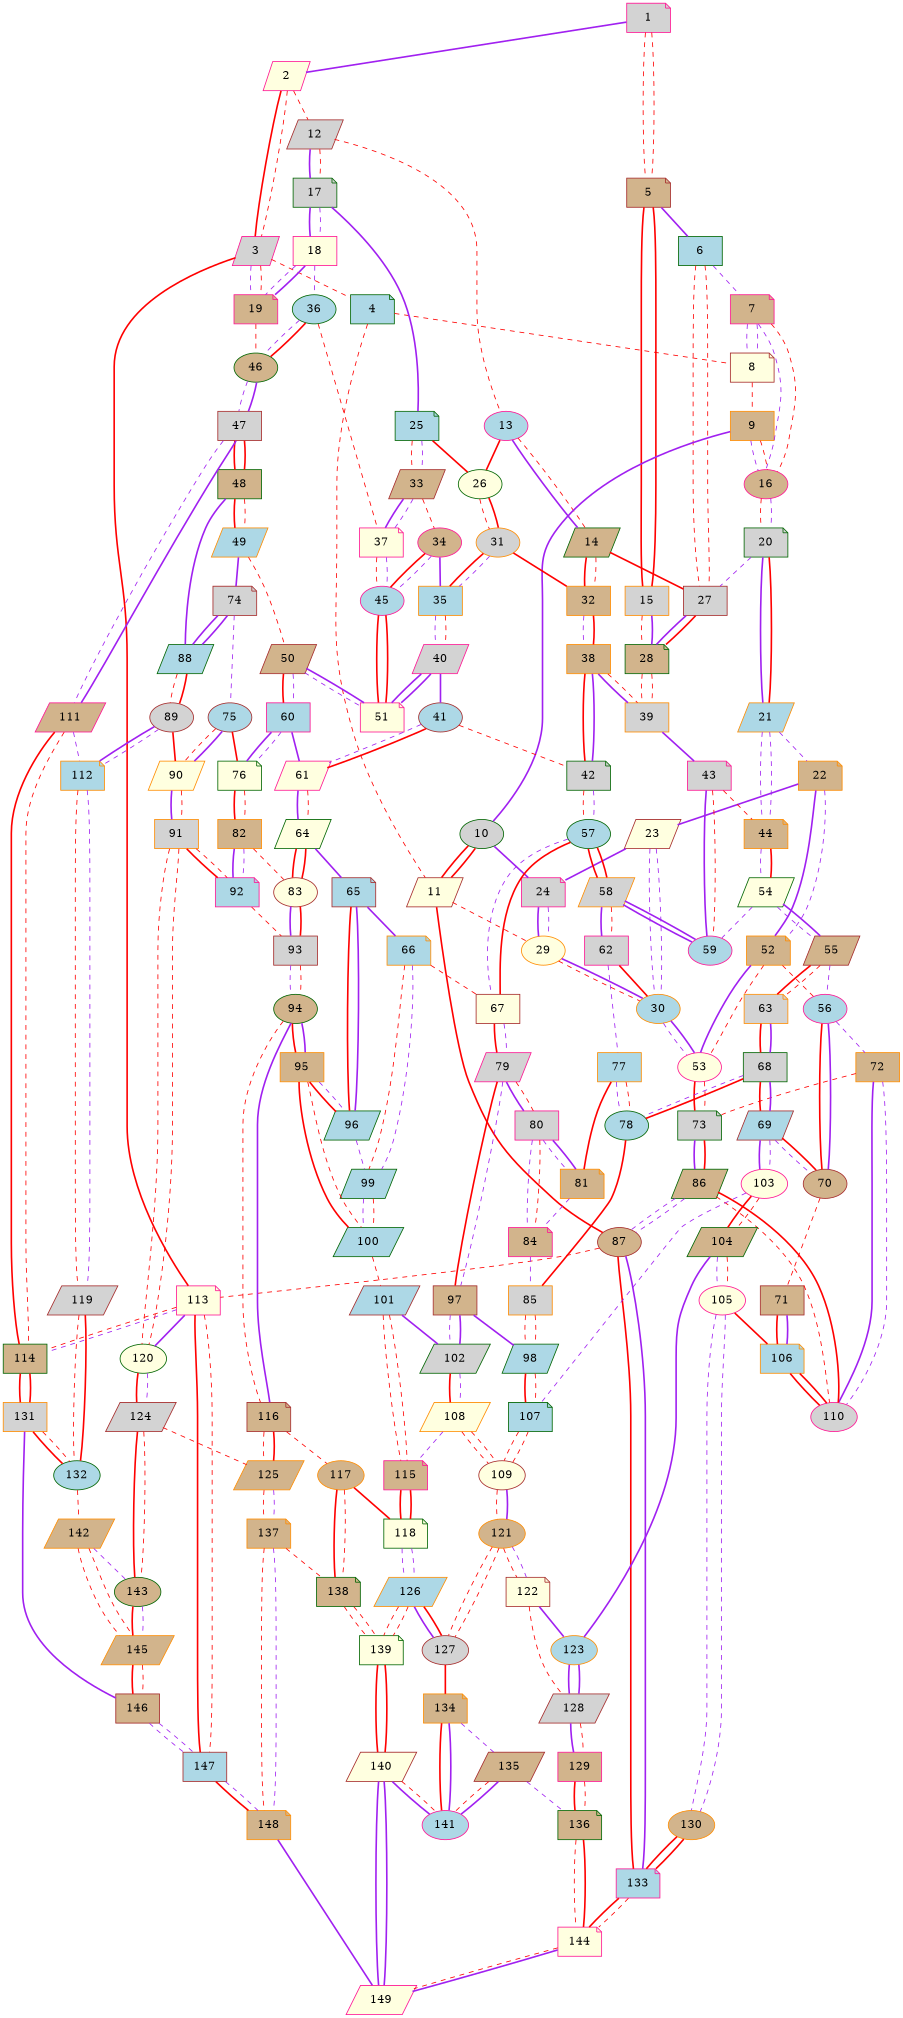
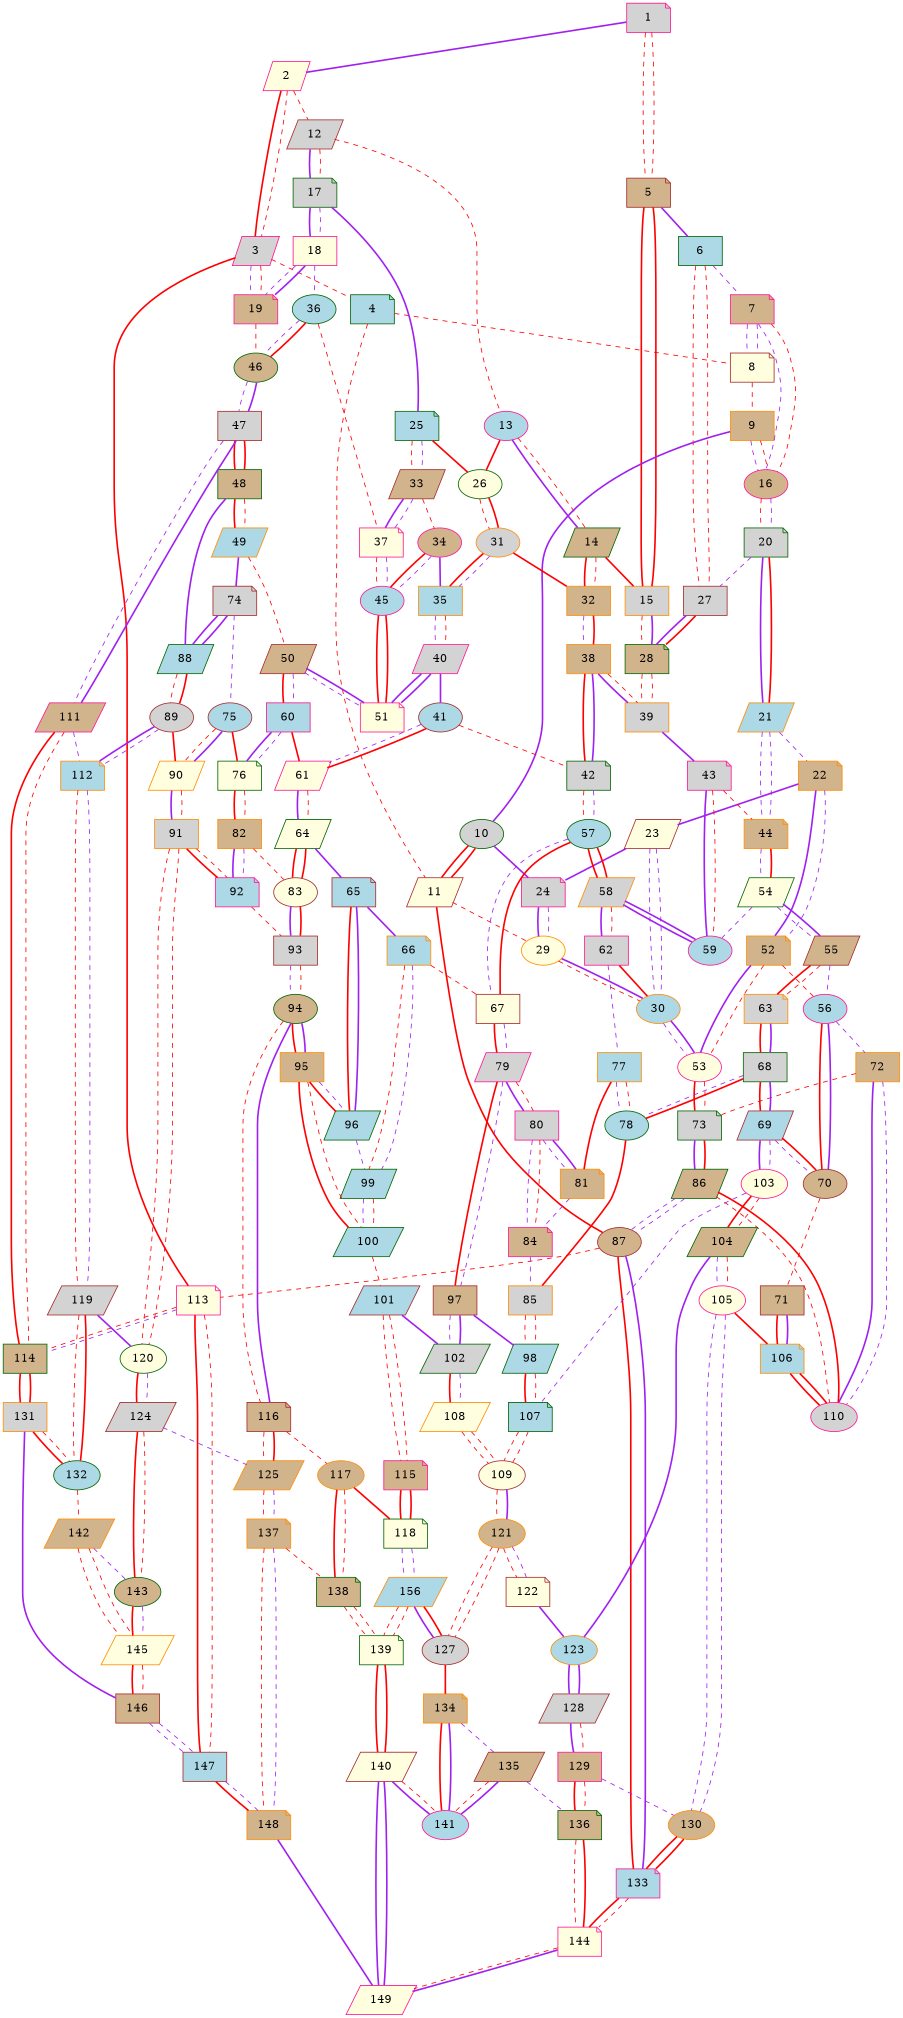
edge "14" -- "27": now "14" -- "15"
edge "60" -- "61": color purple -> red
edge "113" -- "120": now "119" -- "120"
edge "124" -- "125": color red -> purple
edge "108" -- "115": removed
node "126": label "126" -> "156"
node "145": fillcolor tan -> lightyellow
edge "122" -- "128": removed
edge "129" -- "130": added
